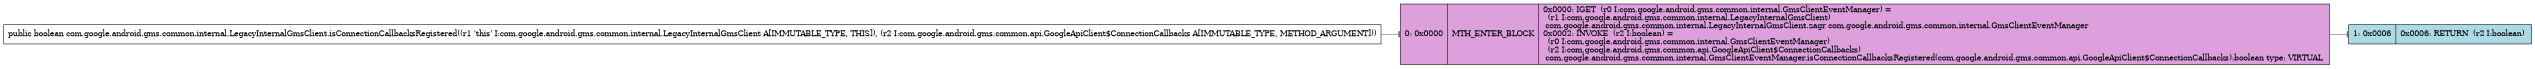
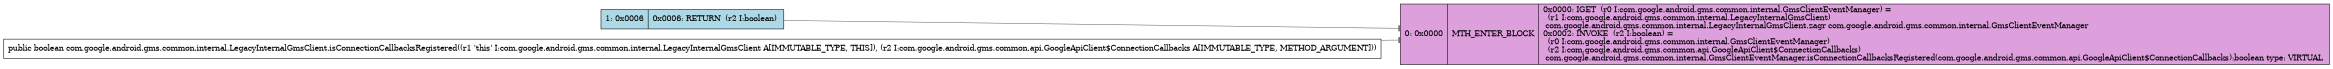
edge "0: 0x0000" -> "1: 0x0006": reversed
